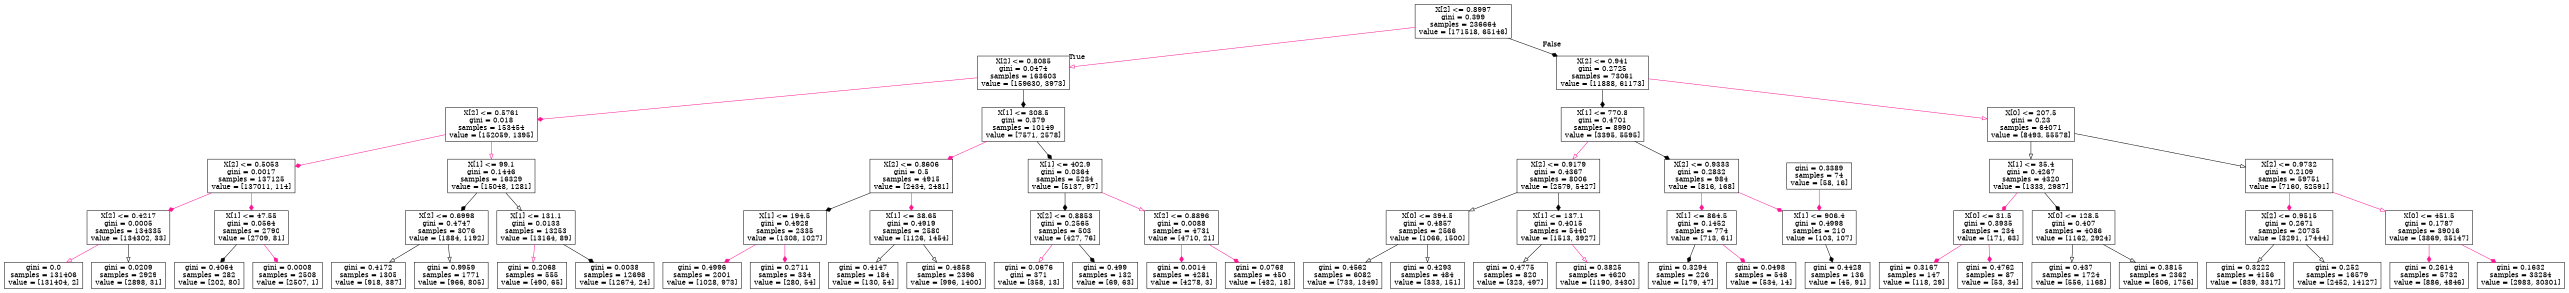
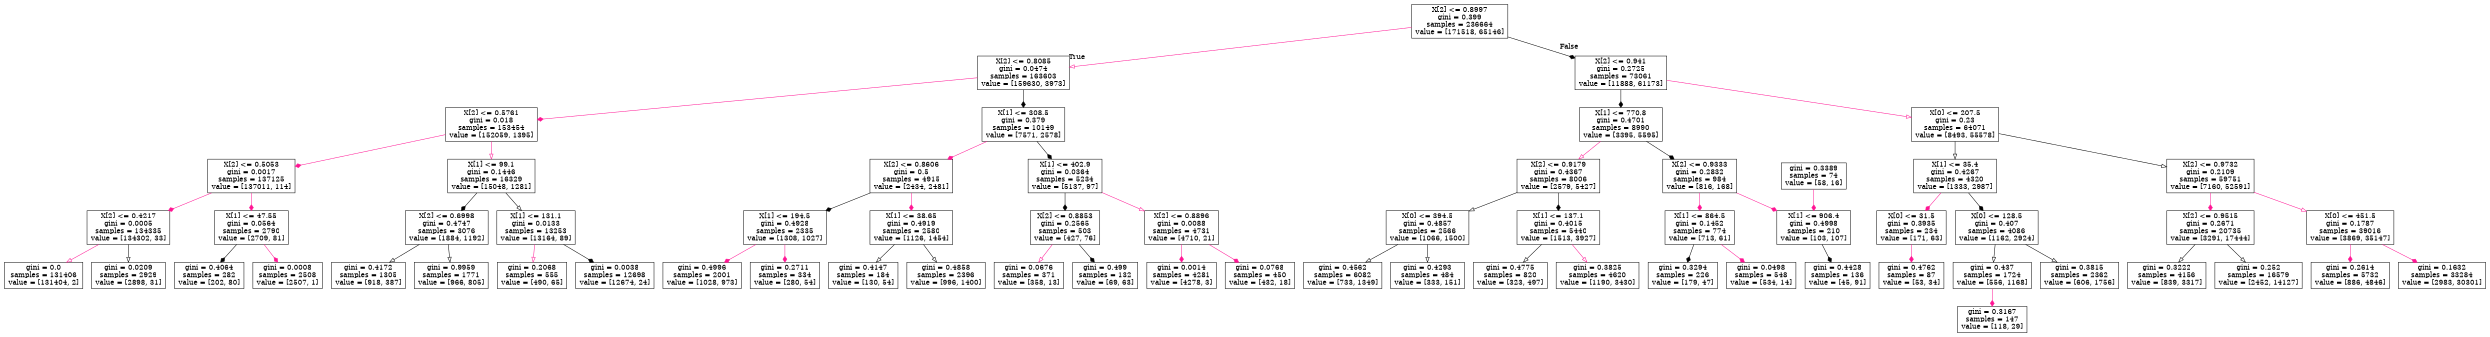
edge "X[0] <= 31.5 gini = 0.3935 samples = 234 value = [171, 63]" -> "gini = 0.3167 samples = 147 value = [118, 29]": now "gini = 0.437 samples = 1724 value = [556, 1168]" -> "gini = 0.3167 samples = 147 value = [118, 29]"
node "gini = 0.0676 gini = 371 value = [358, 13]": label "gini = 0.0676 gini = 371 value = [358, 13]" -> "gini = 0.0676 samples = 371 value = [358, 13]"
